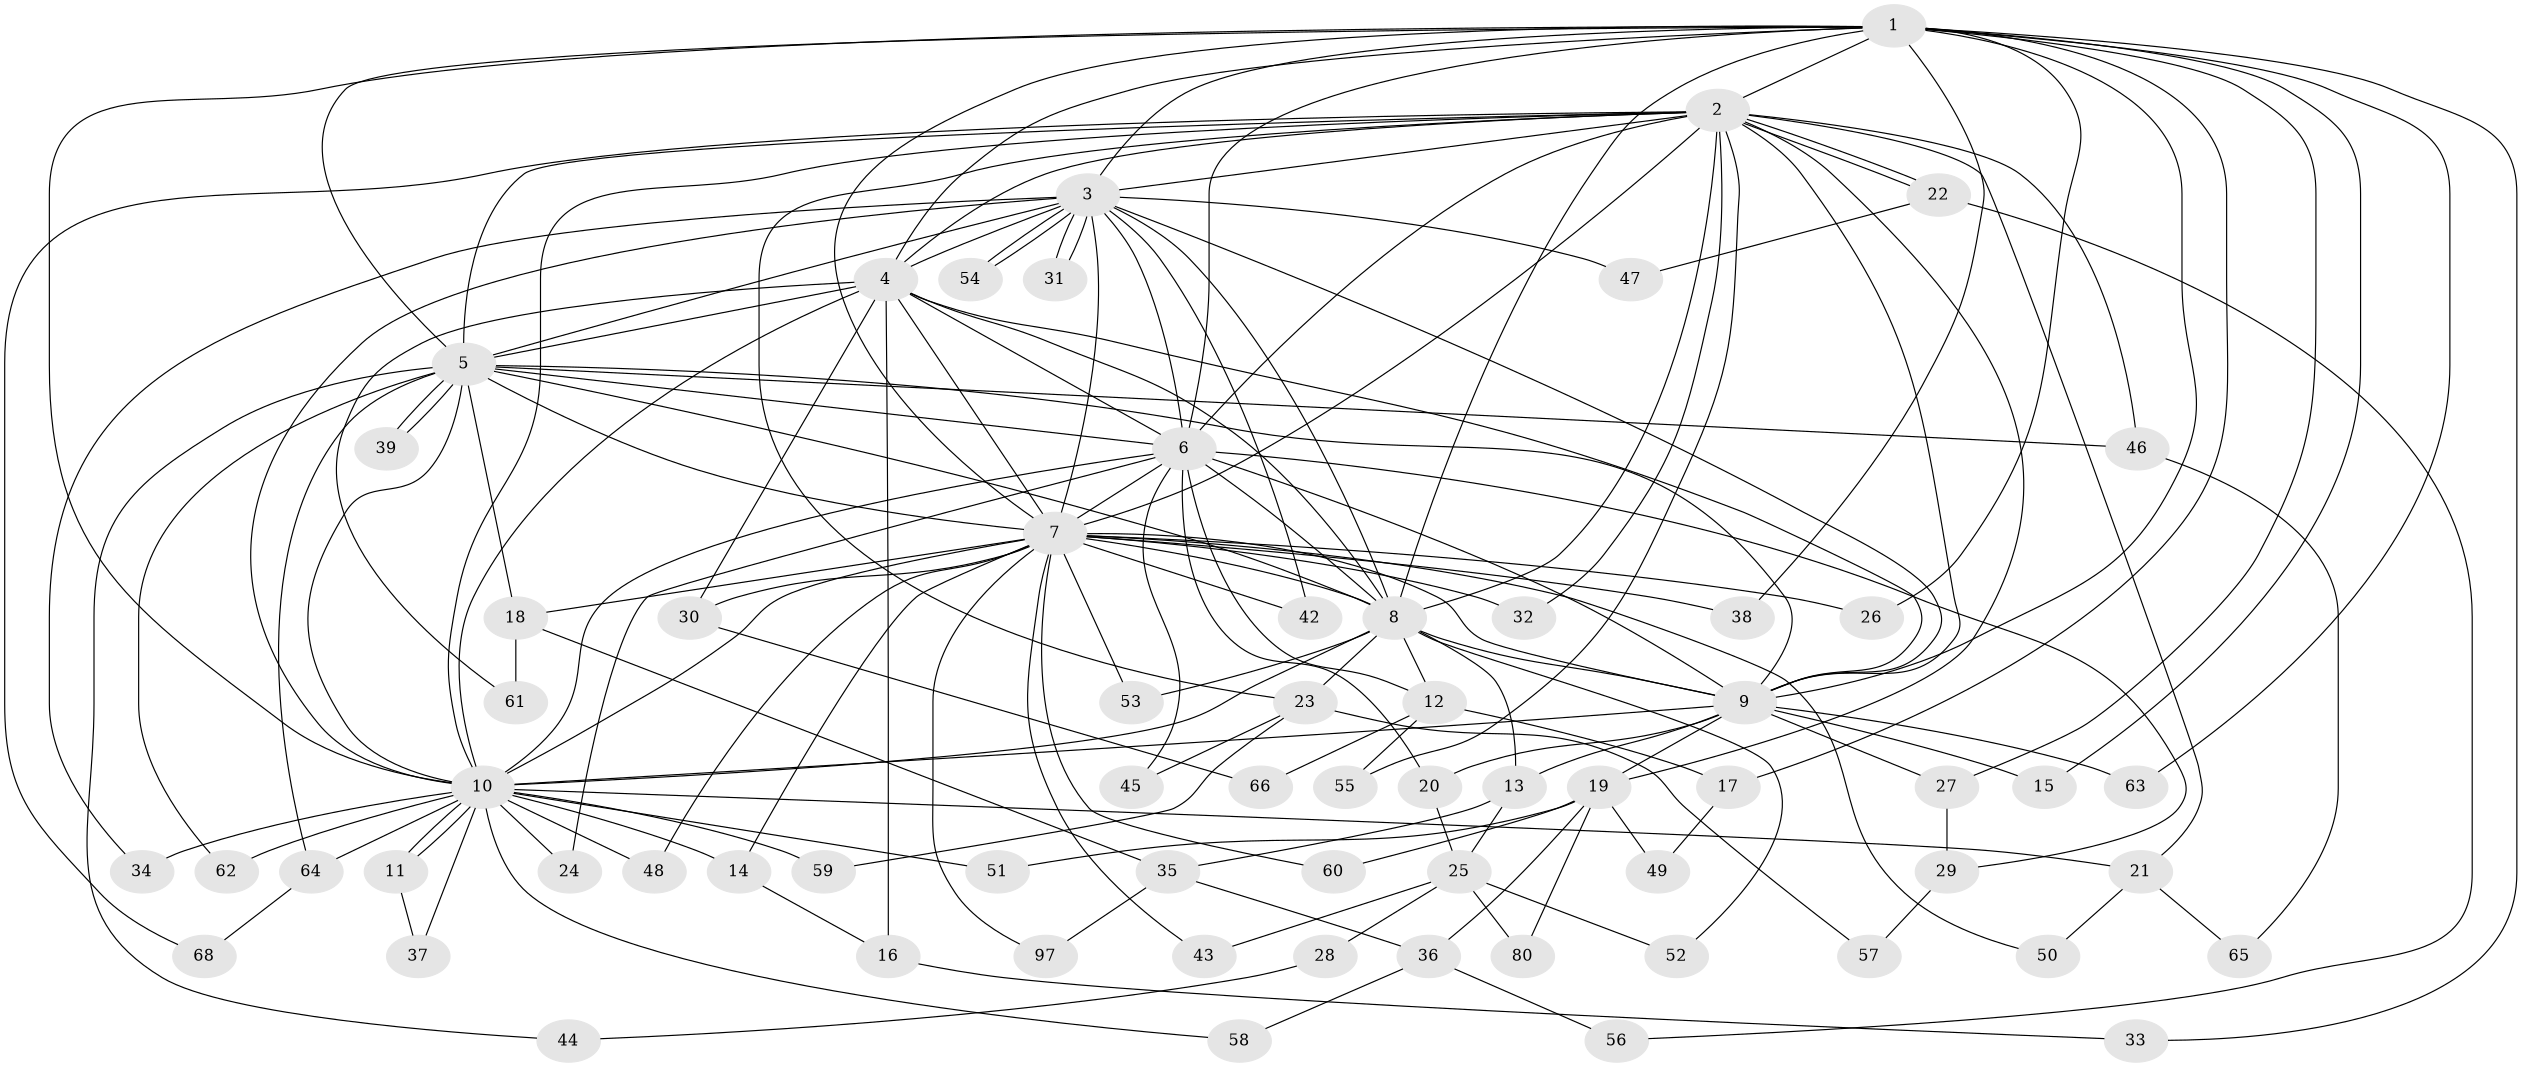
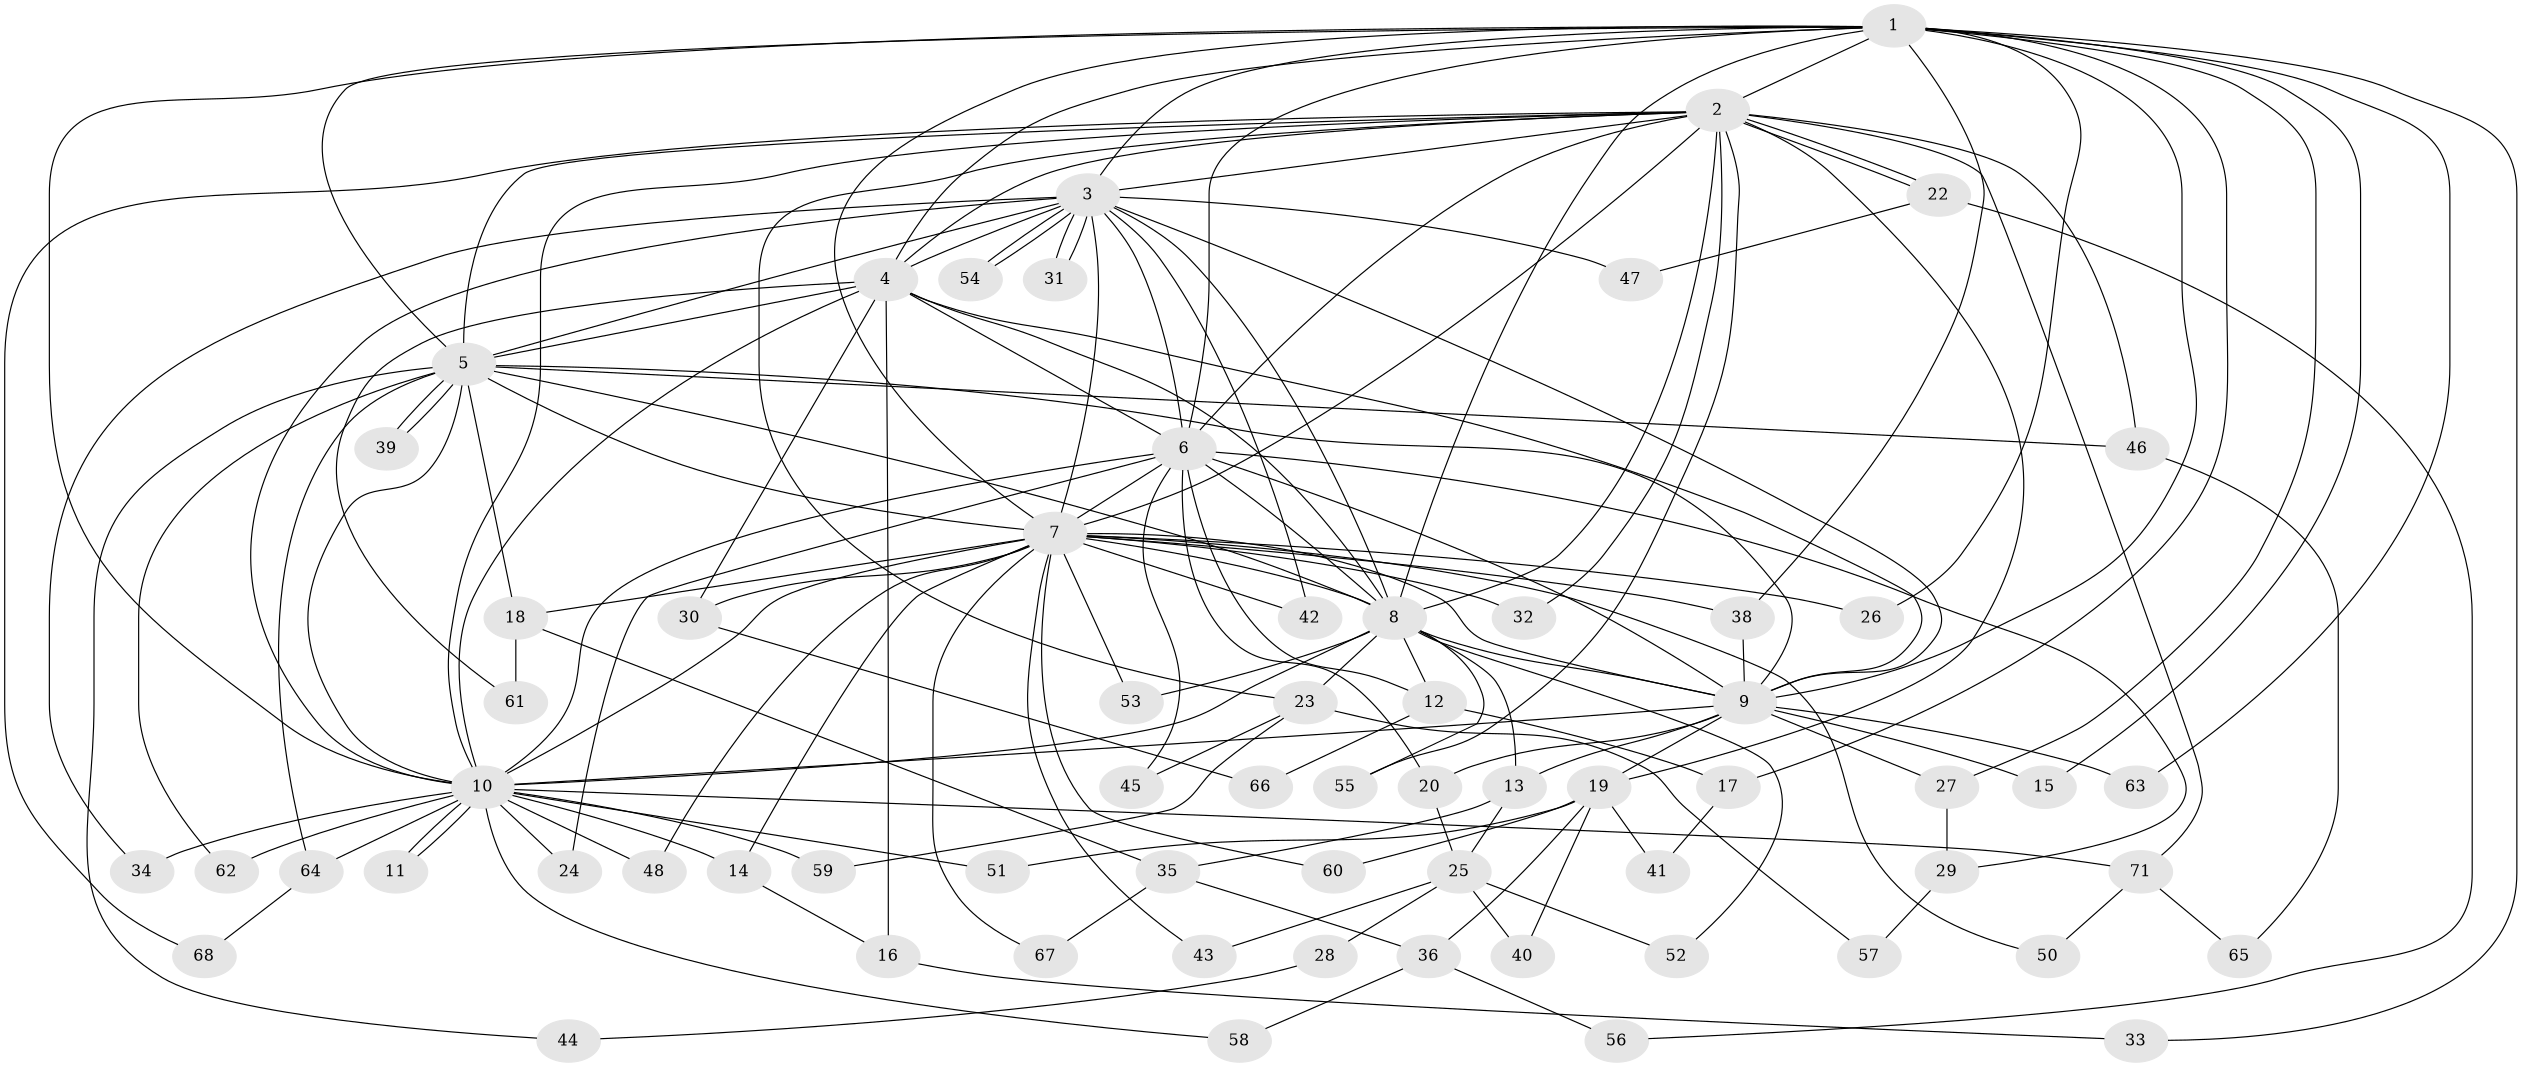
edge "5" -- "6": removed
edge "4" -- "7": removed
edge "2" -- "9": now "38" -- "9"
edge "12" -- "55": now "8" -- "55"
node "49": label "49" -> "41"
node "21": label "21" -> "71"
node "37": removed
node "97": label "97" -> "67"
node "80": label "80" -> "40"
